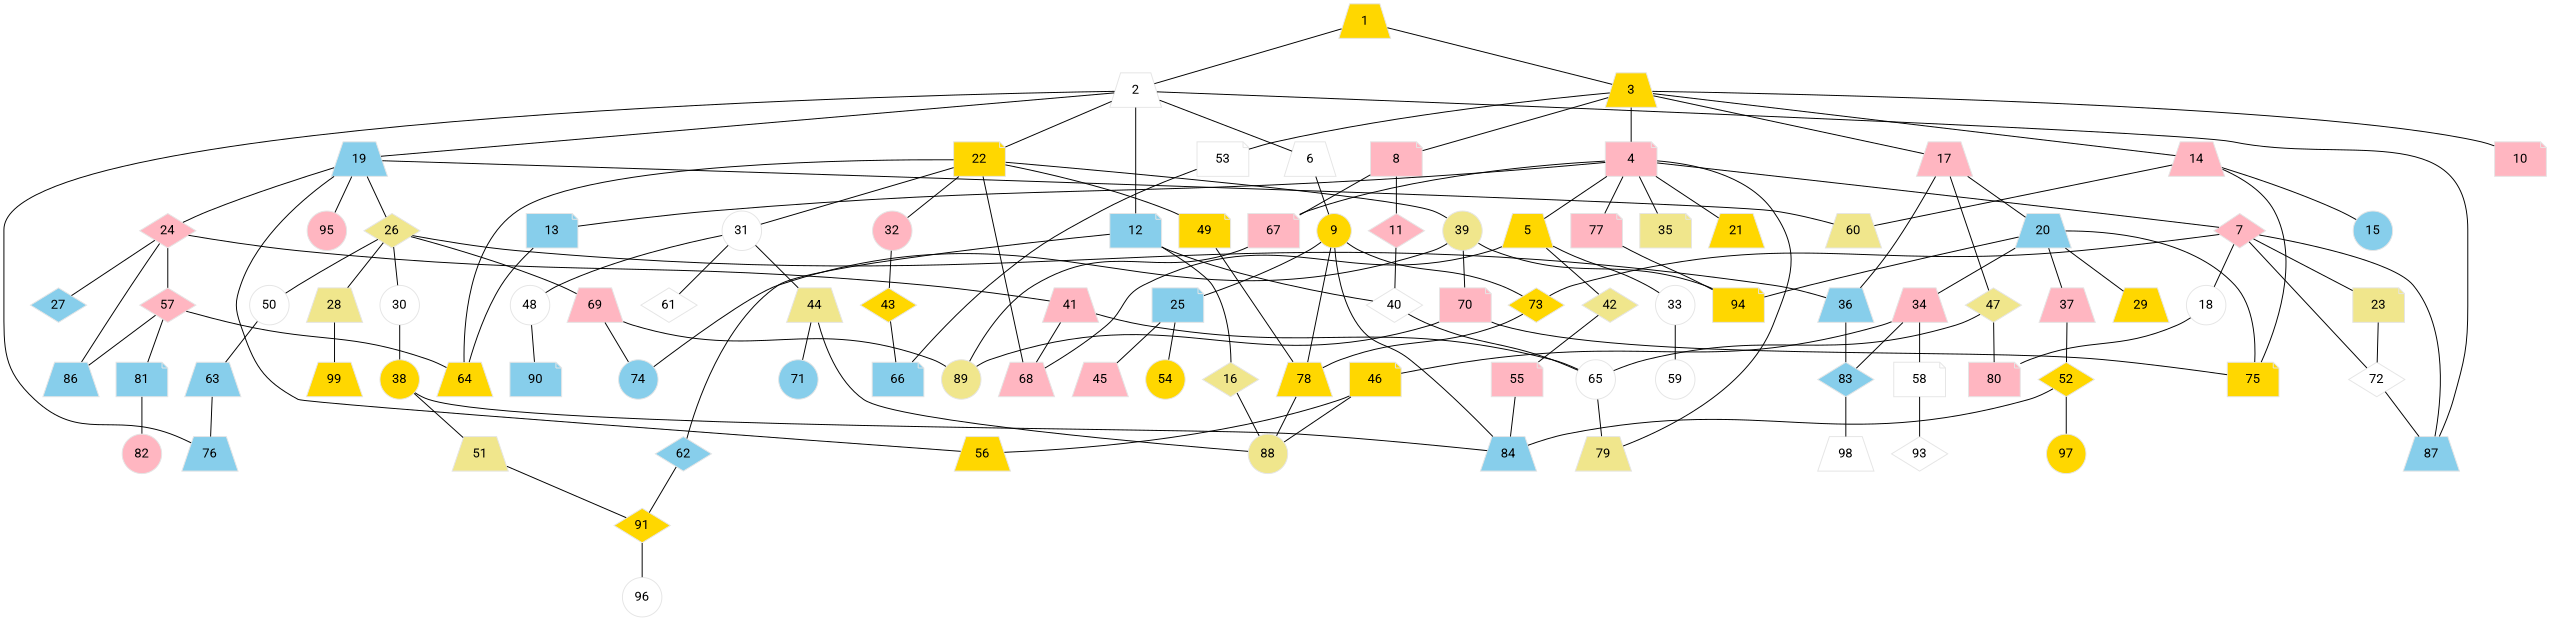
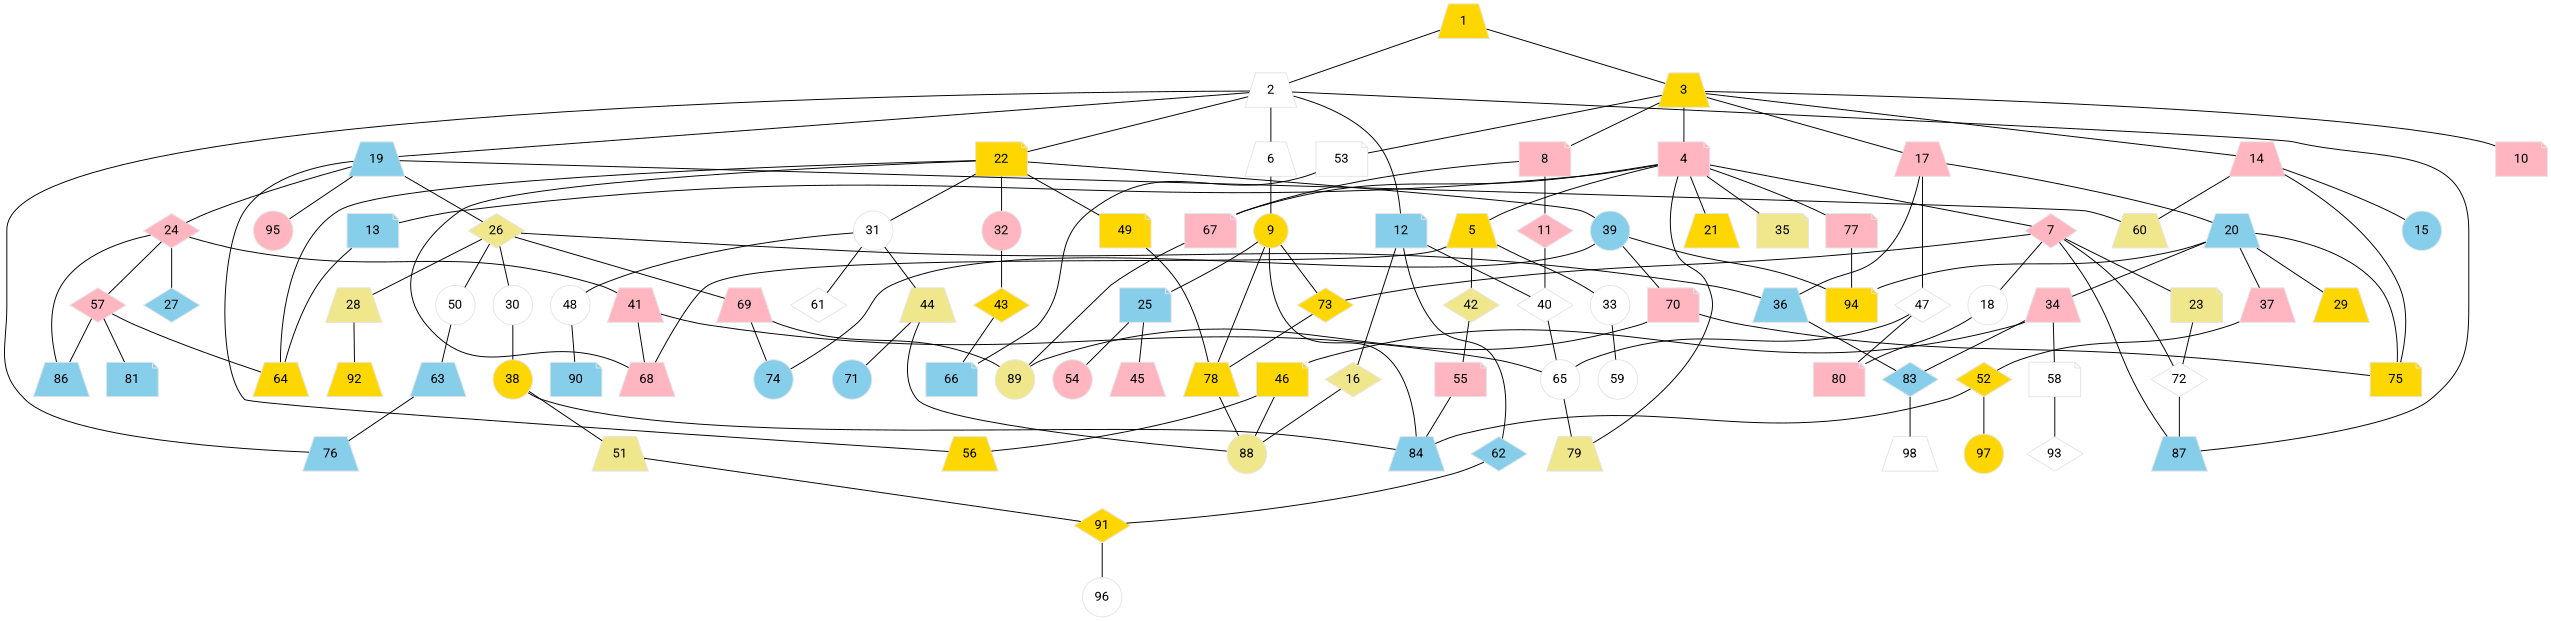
node "39": fillcolor khaki -> skyblue
node "47": fillcolor khaki -> white
node "99": label "99" -> "92"
node "54": fillcolor gold -> lightpink
node "82": removed
